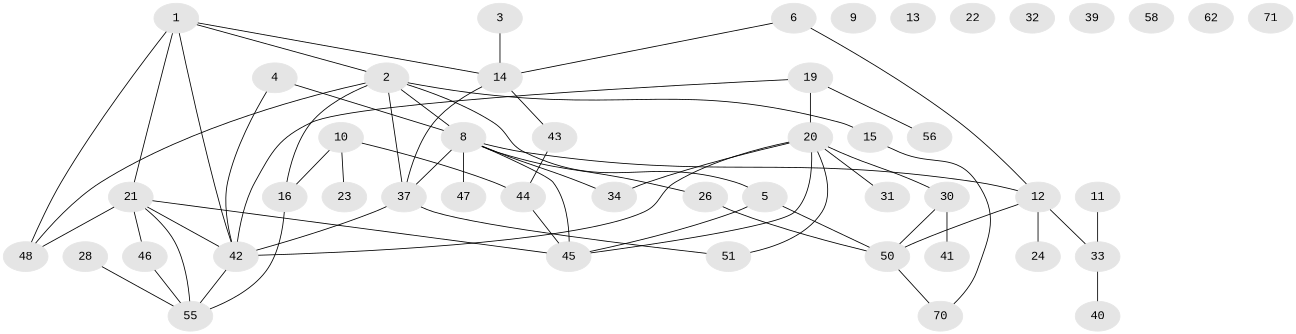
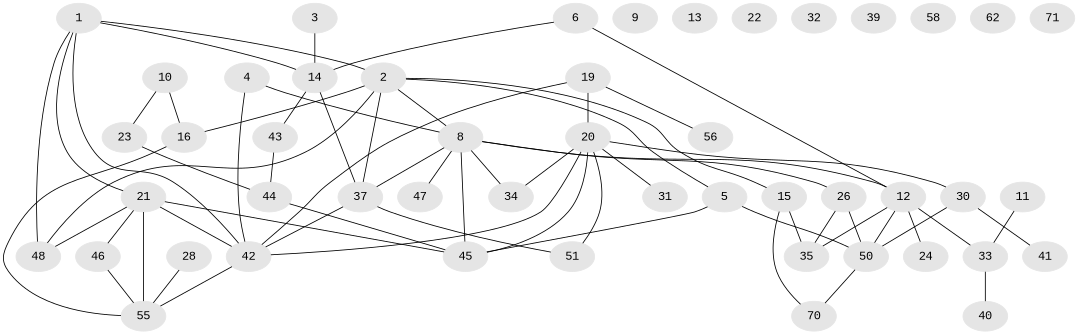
edge "10" -- "44": now "23" -- "44"
node "35": added
